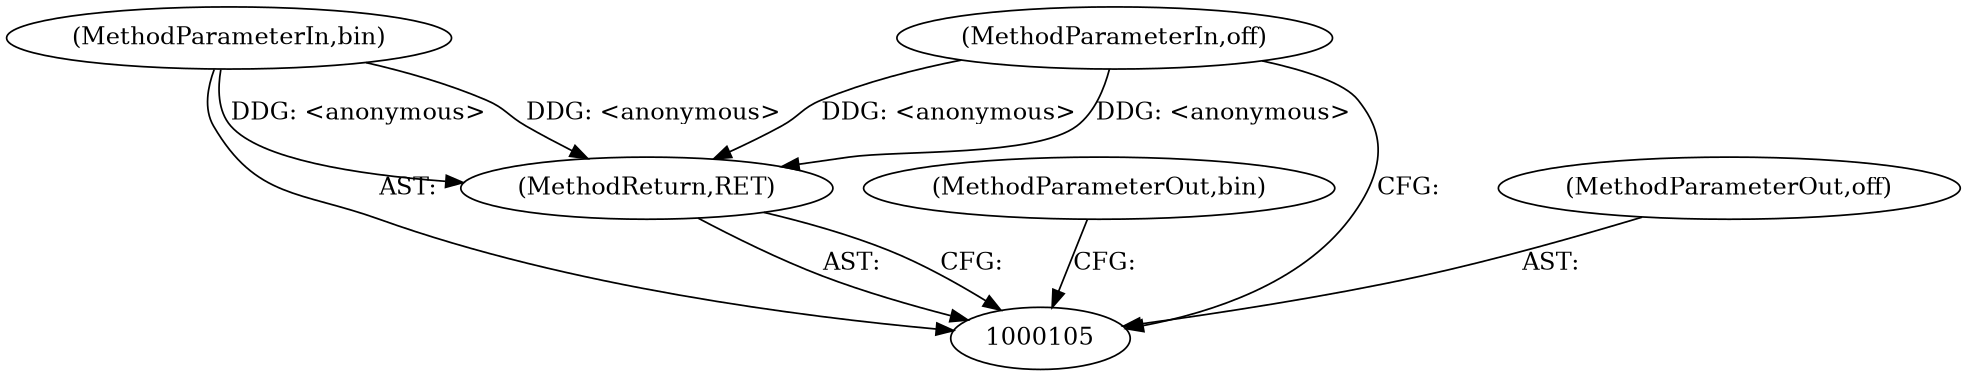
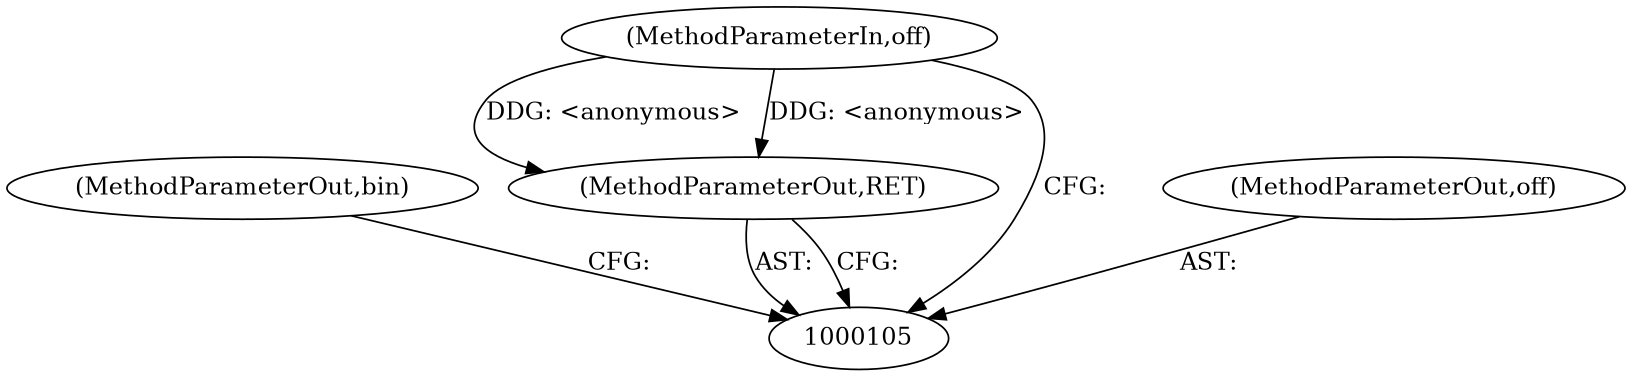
node "(MethodParameterIn,bin)": removed
node "(MethodReturn,RET)": label "(MethodReturn,RET)" -> "(MethodParameterOut,RET)"
